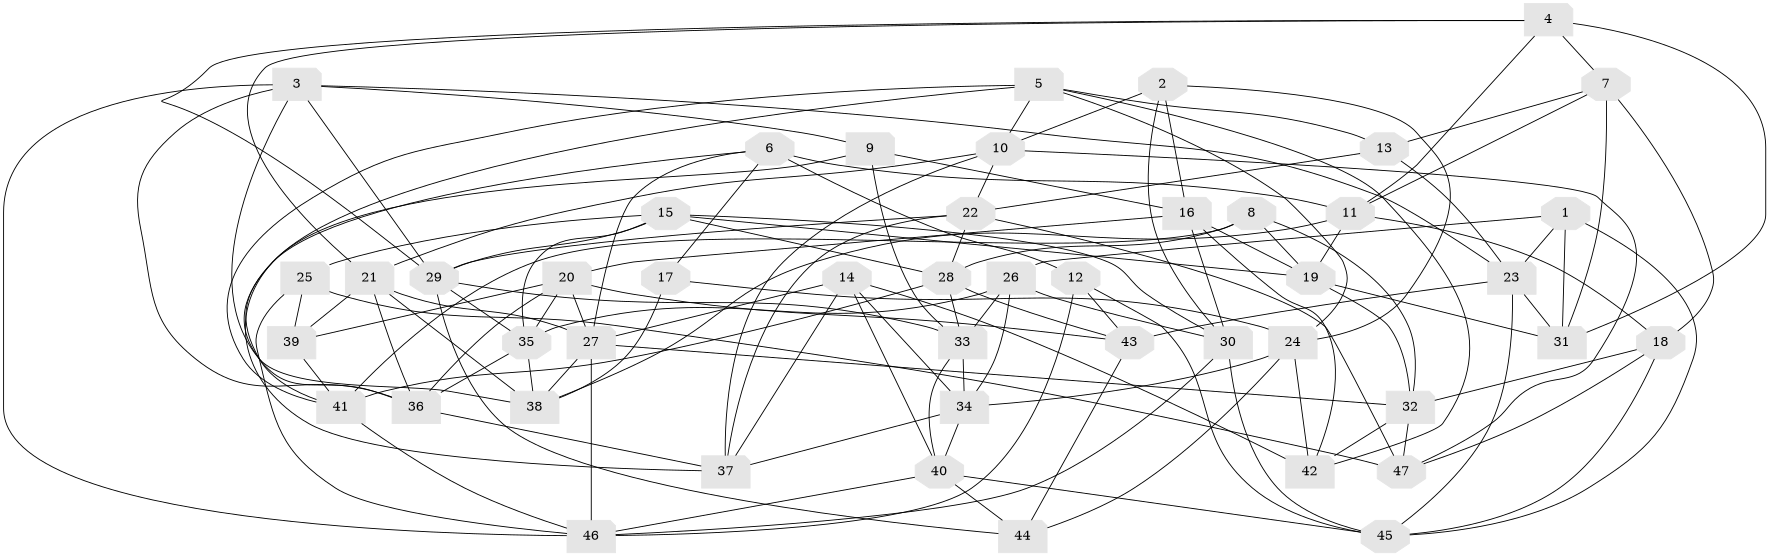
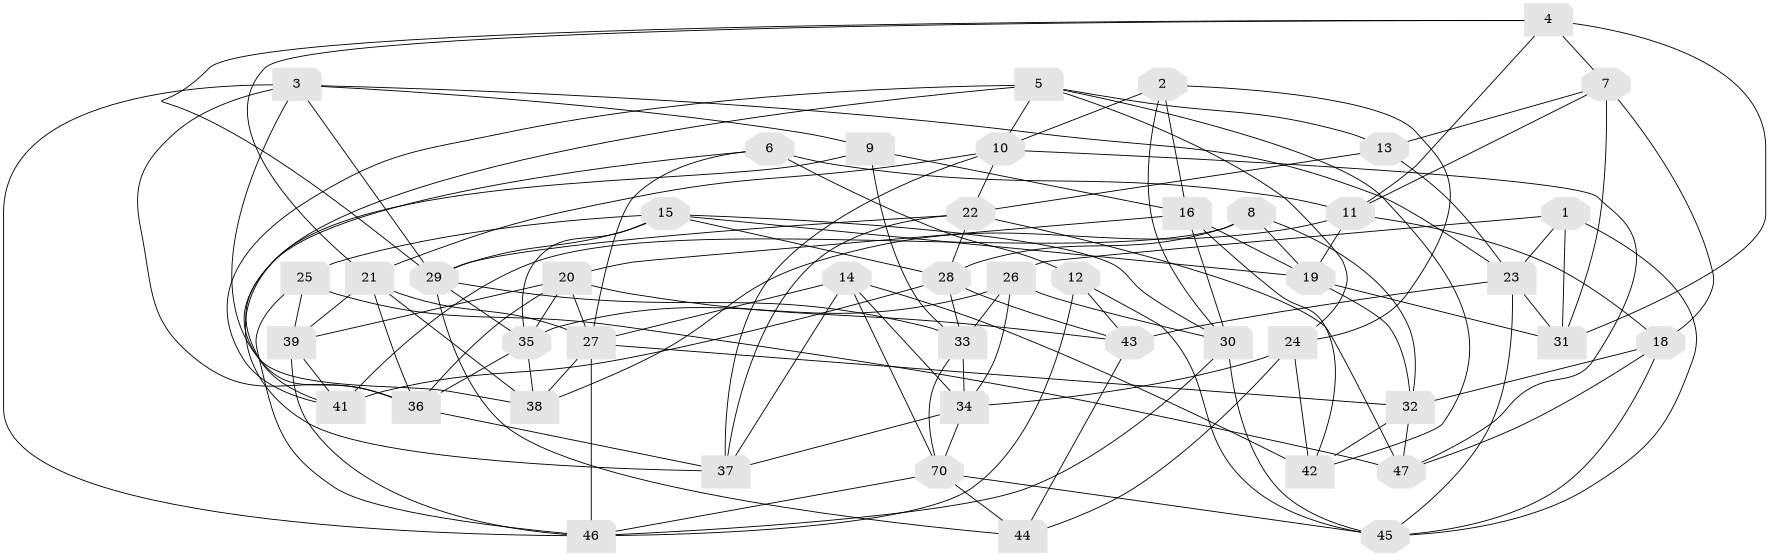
node "17": removed
node "40": label "40" -> "70"
edge "41" -- "46": now "39" -- "46"
